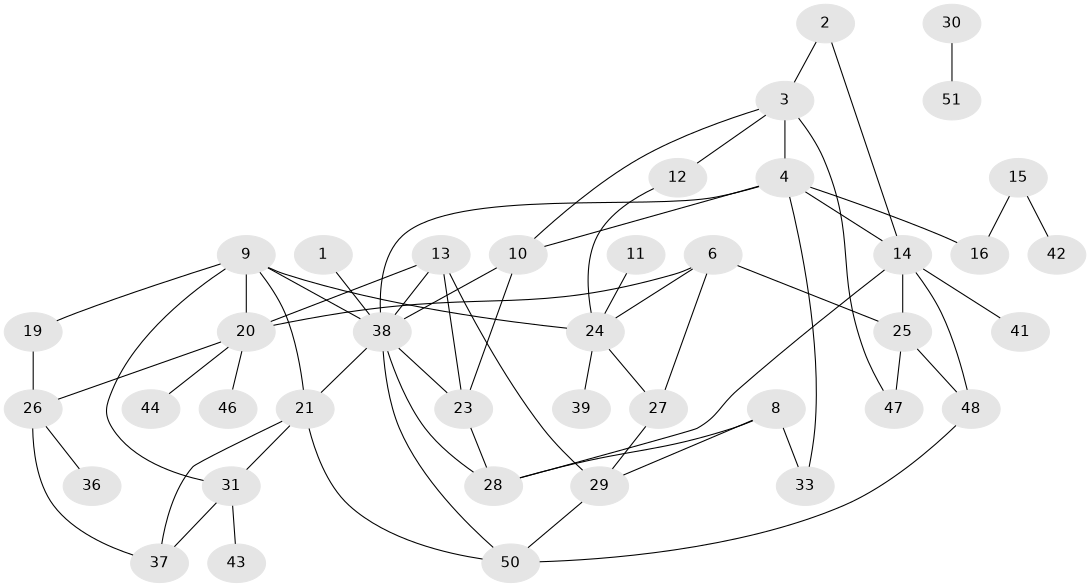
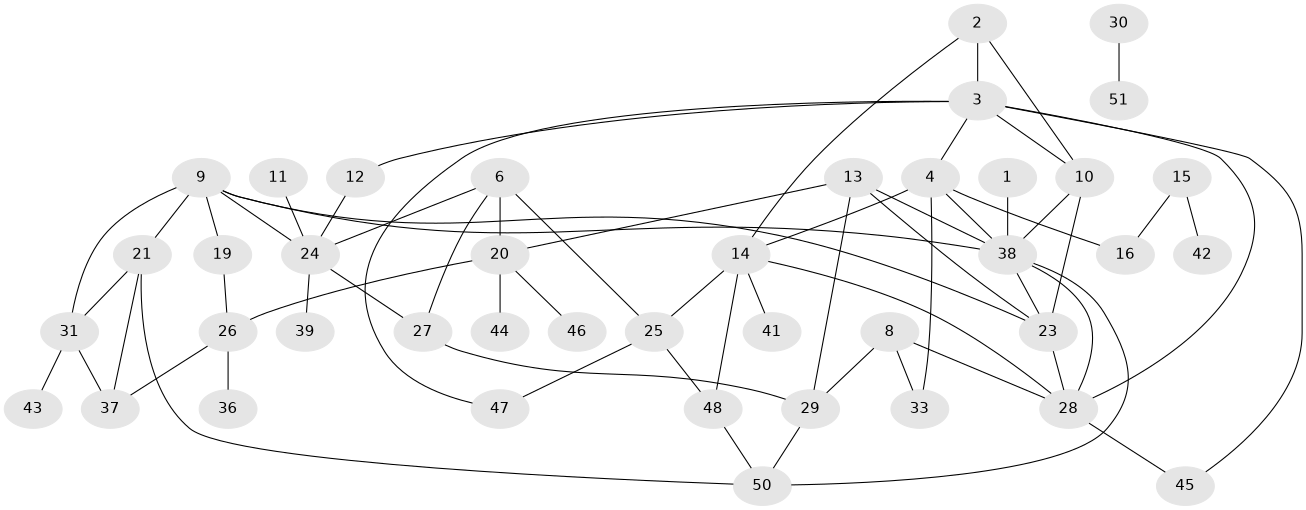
edge "3" -- "28": added
edge "4" -- "10": now "2" -- "10"
edge "9" -- "20": now "9" -- "23"
edge "38" -- "21": removed
node "45": added
